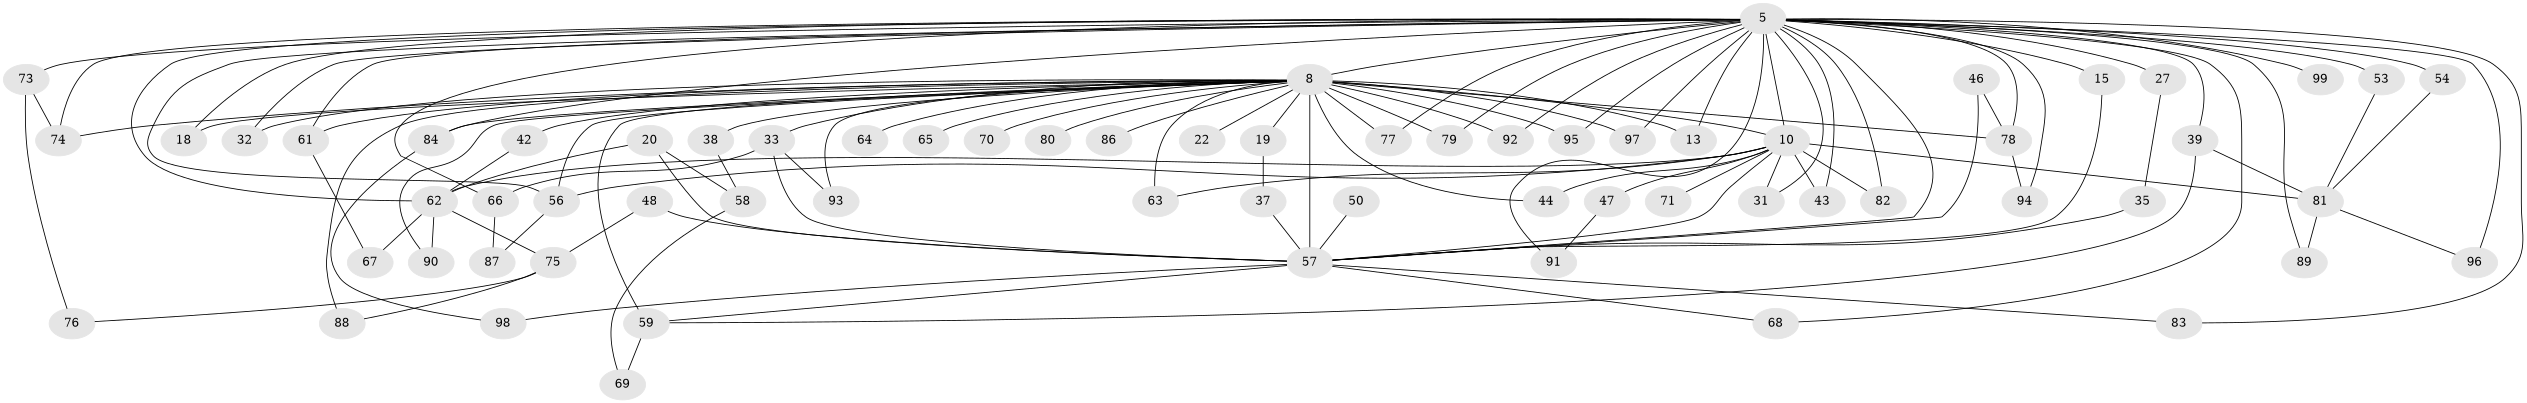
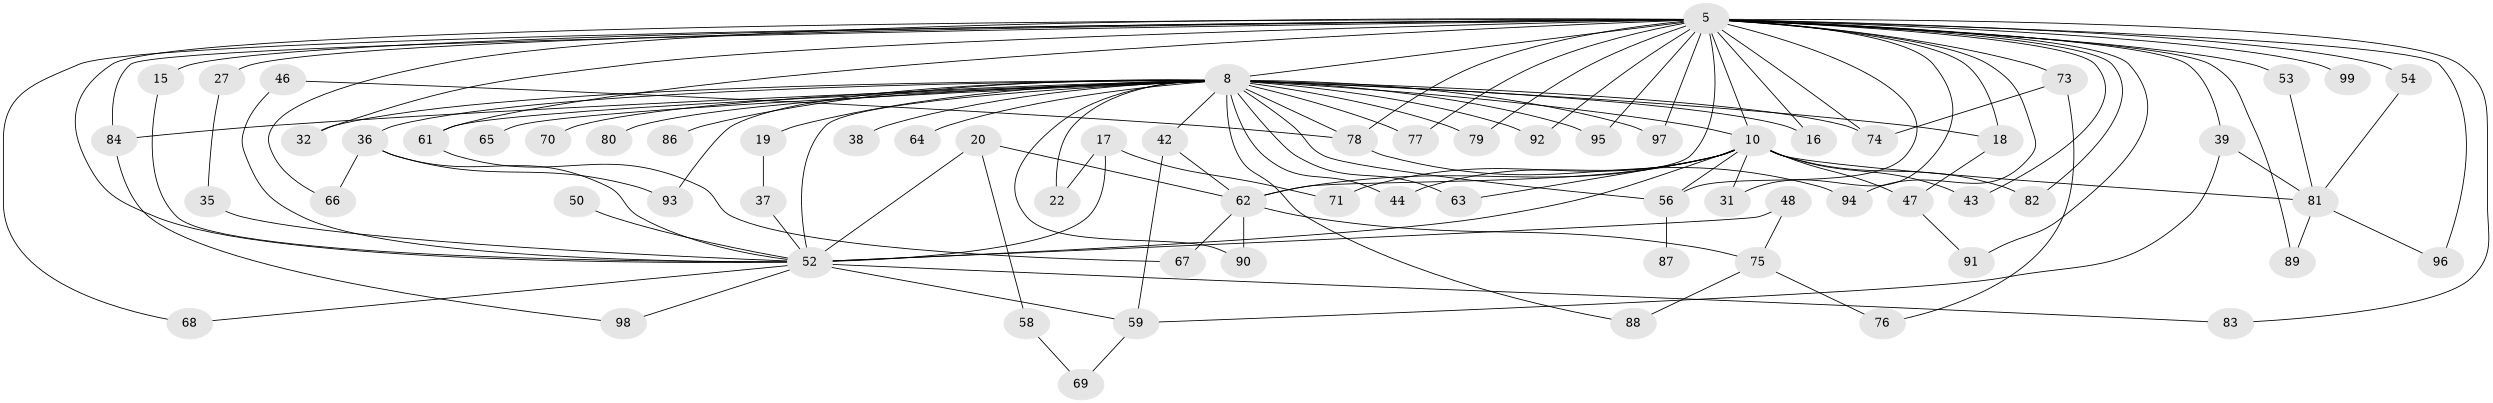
edge "8" -- "59": now "42" -- "59"
node "33": label "33" -> "36"
node "17": added
node "13": label "13" -> "16"
edge "18" -- "47": added
edge "38" -- "58": removed
edge "66" -- "87": removed
node "57": label "57" -> "52"
